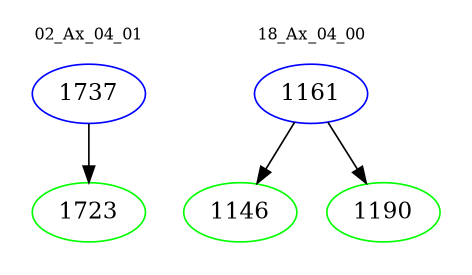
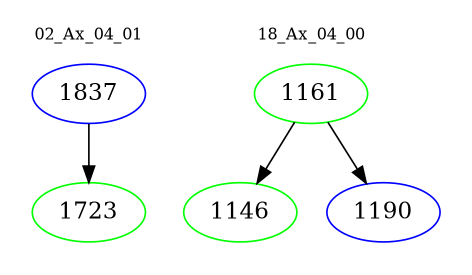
node "1737": label "1737" -> "1837"
node "1161": color blue -> green
node "1190": color green -> blue
